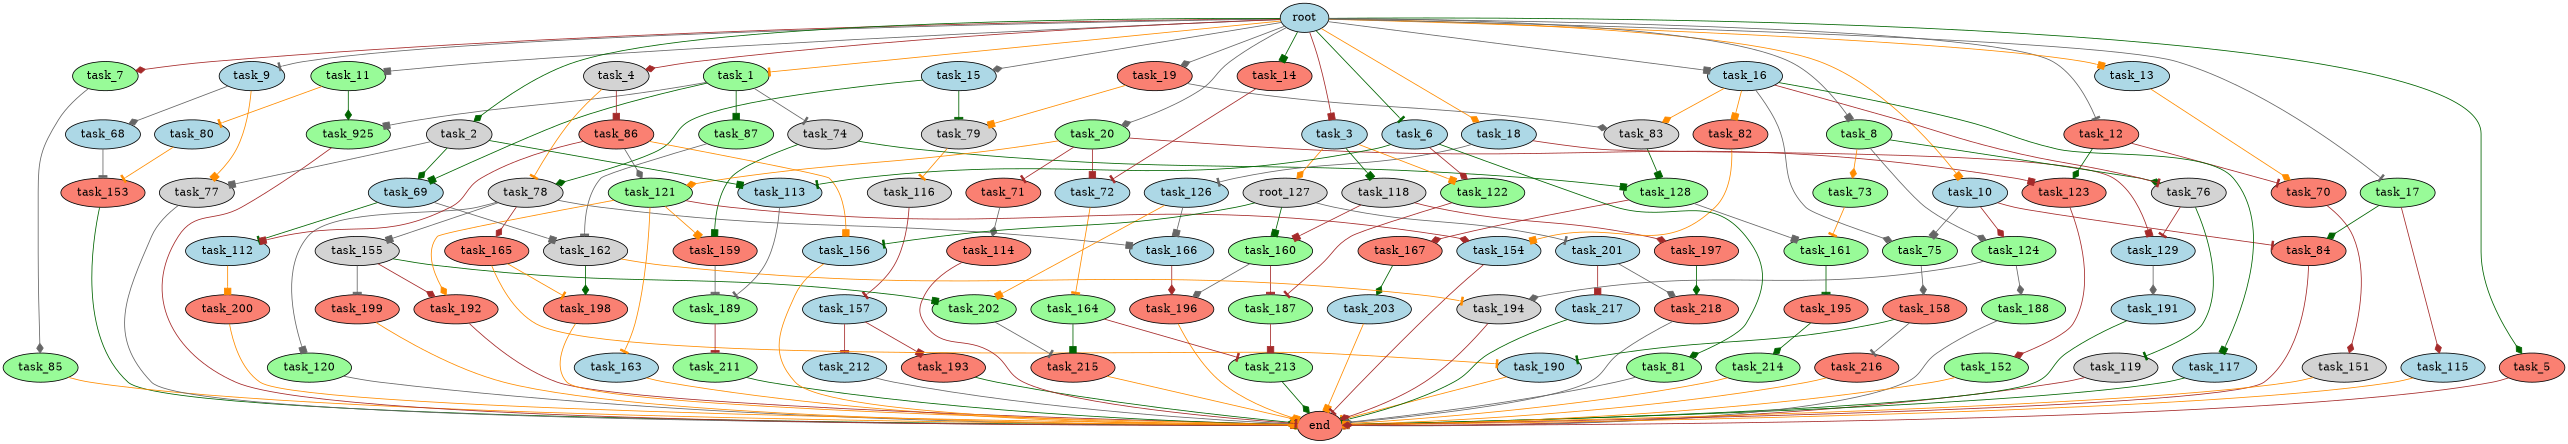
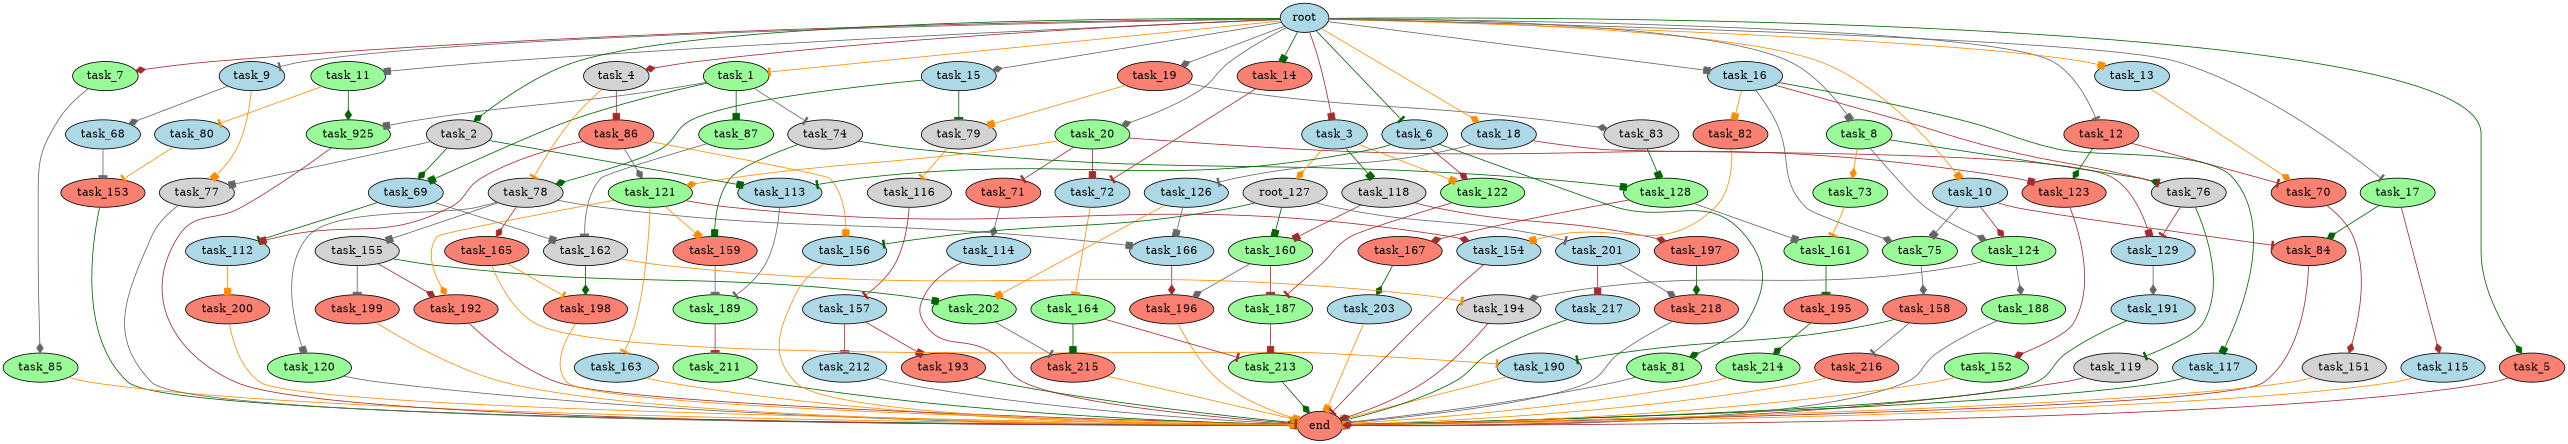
edge "task_16" -> "task_83": removed
node "task_114": fillcolor salmon -> lightblue
